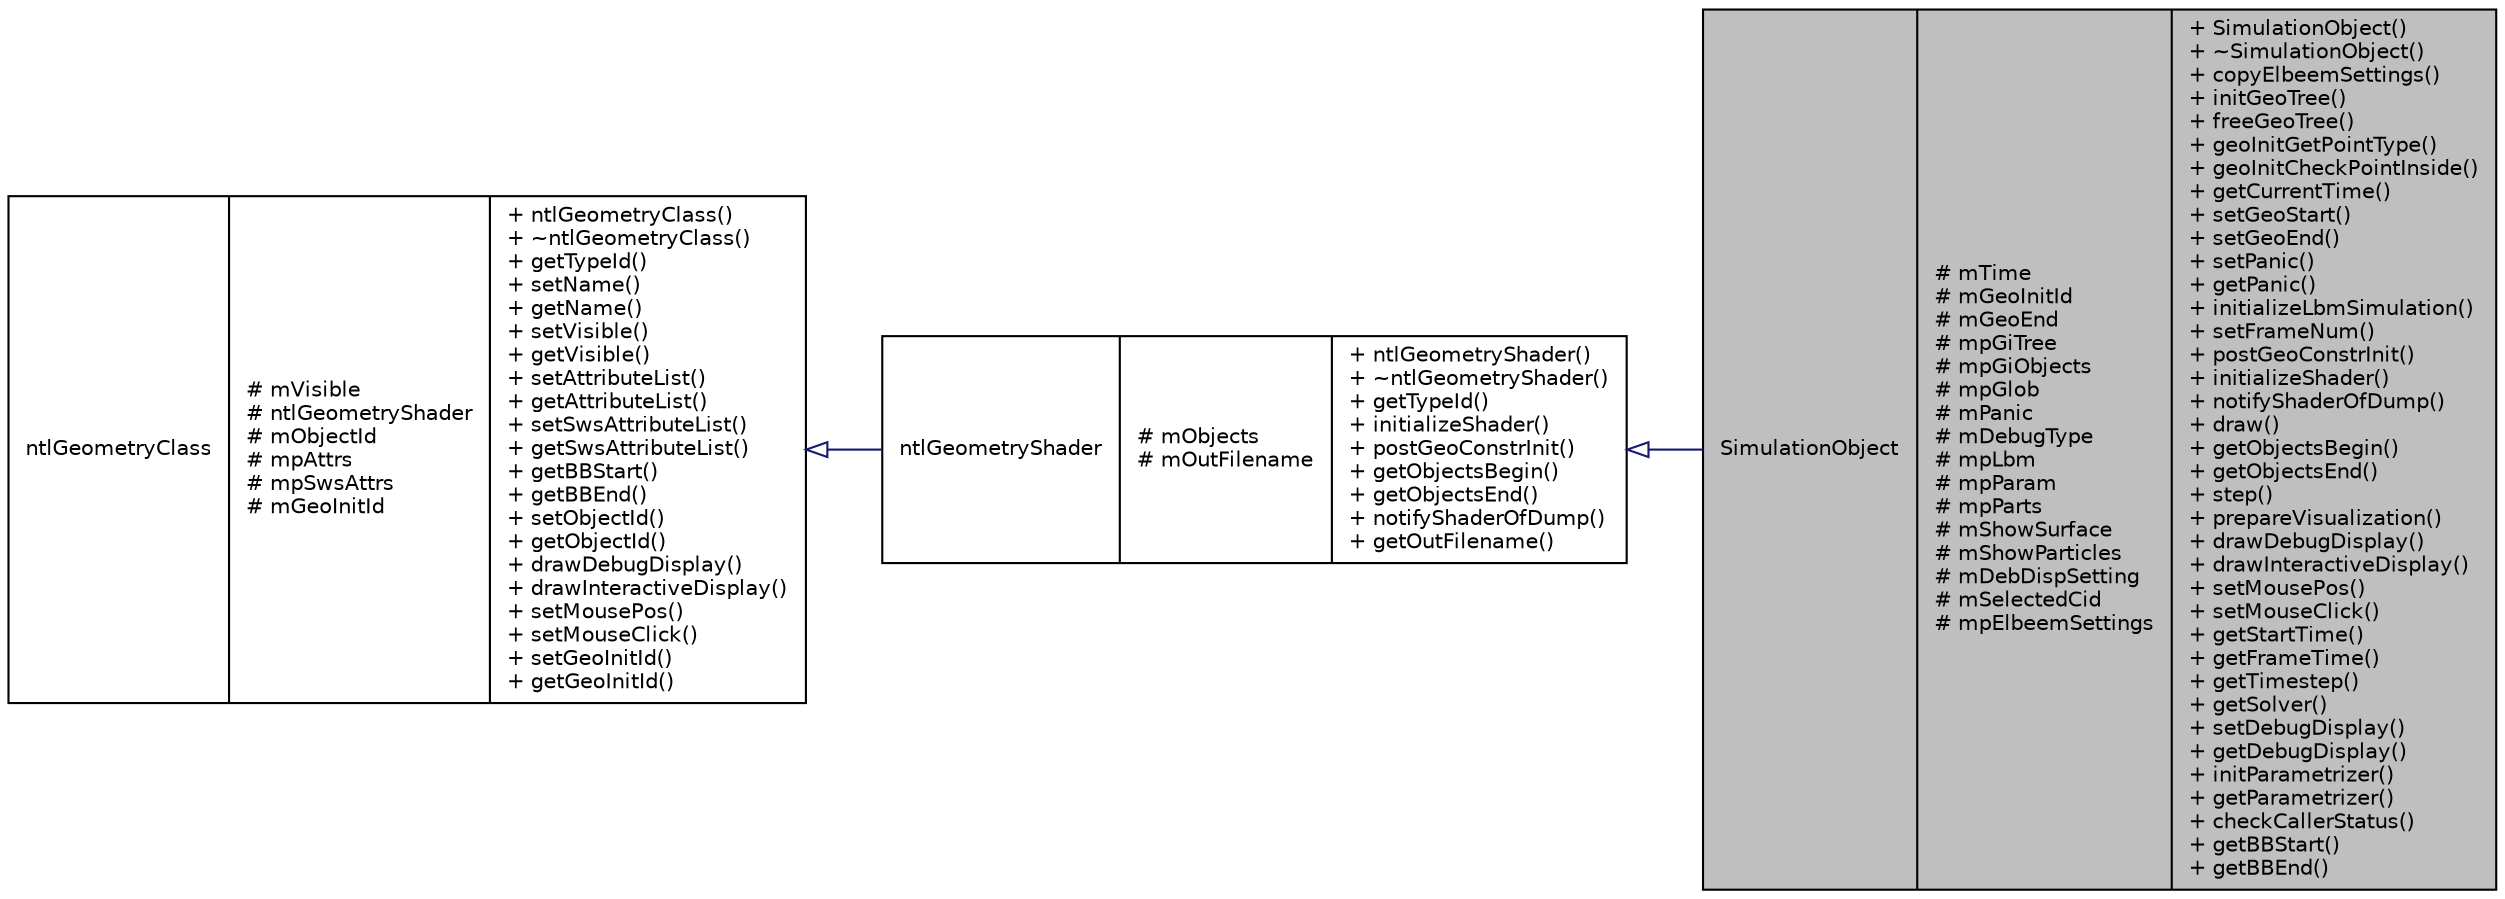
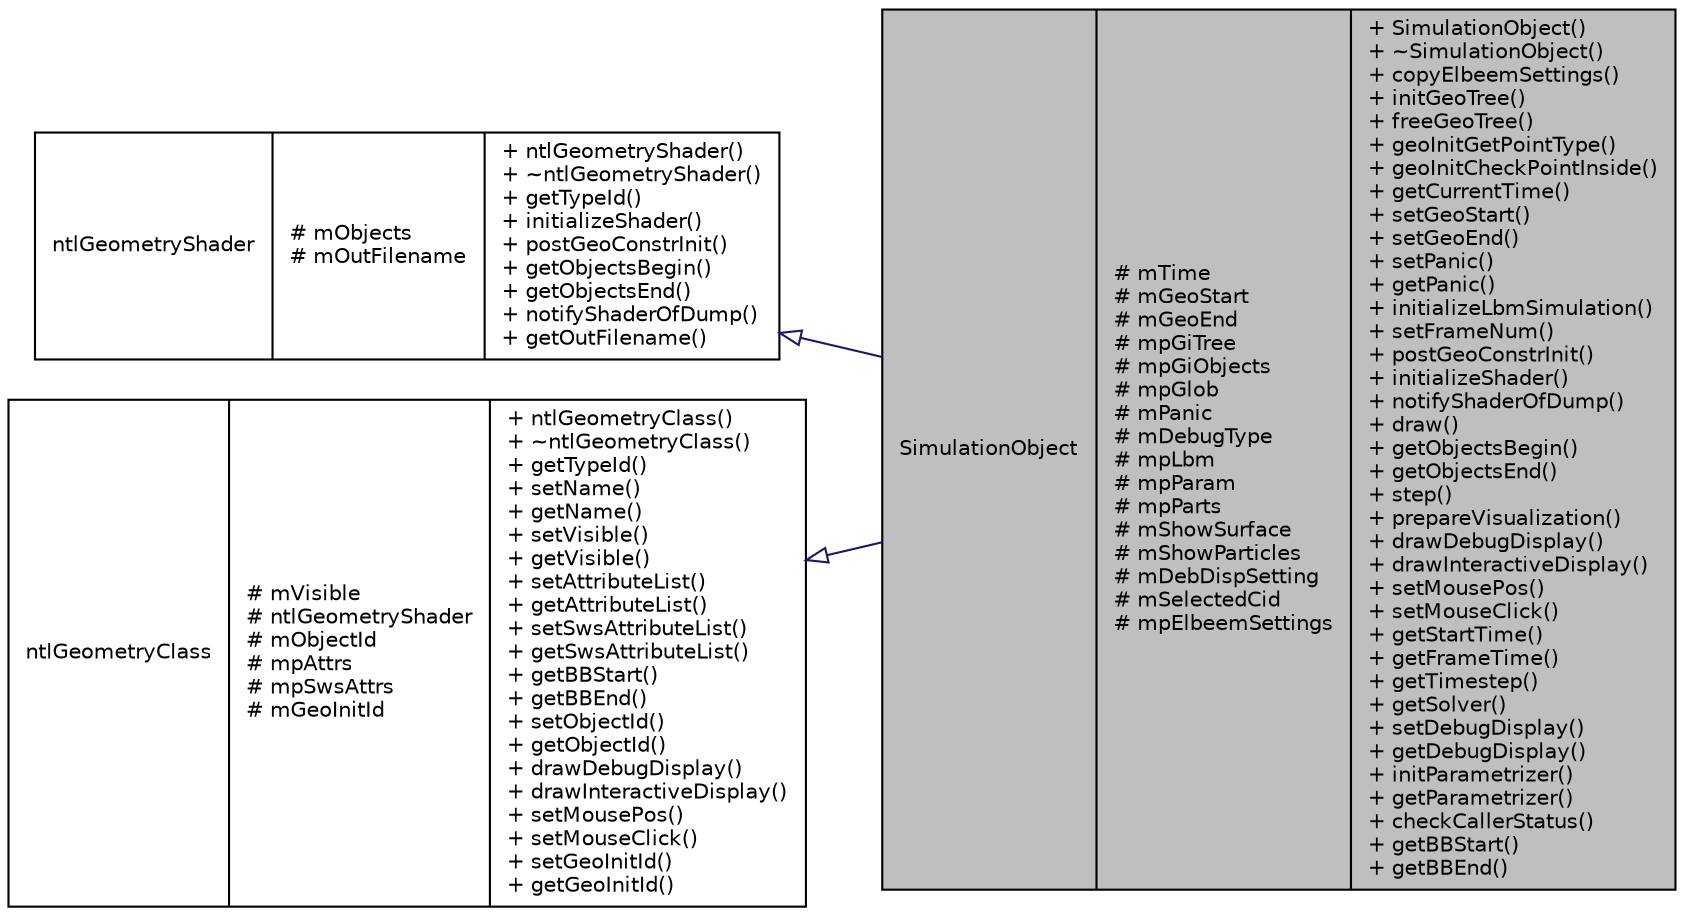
node "SimulationObject": text "# mGeoInitId" -> "# mGeoStart"
edge "ntlGeometryShader" -> "ntlGeometryClass": now "SimulationObject" -> "ntlGeometryClass"
